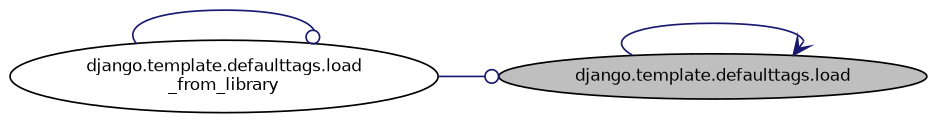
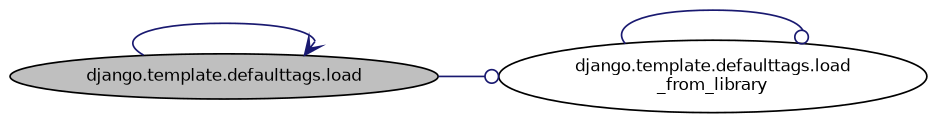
edge "django.template.defaulttags.load _from_library" -> "django.template.defaulttags.load": reversed
